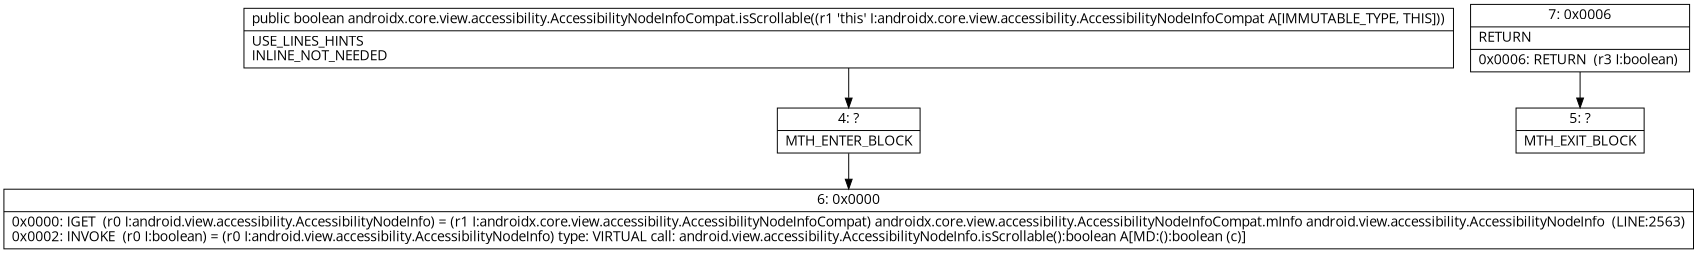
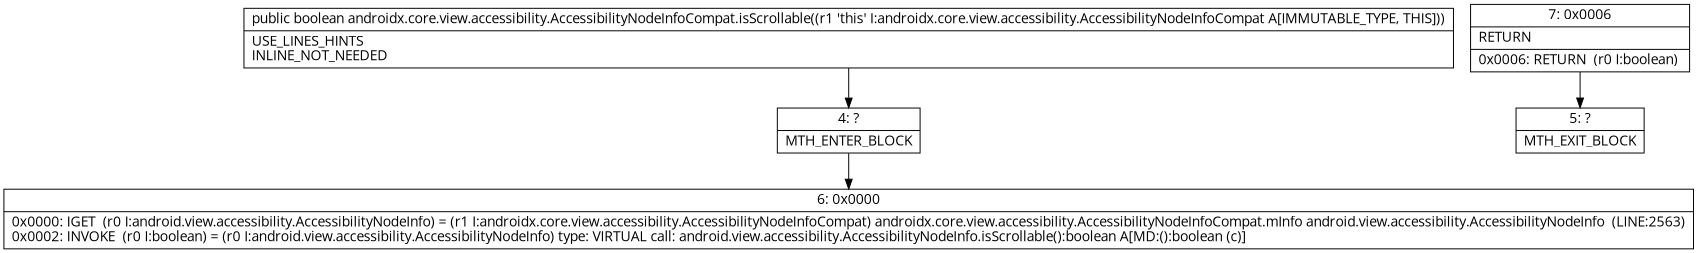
node "7: 0x0006": text "0x0006: RETURN  (r3 I:boolean)" -> "0x0006: RETURN  (r0 I:boolean)"
